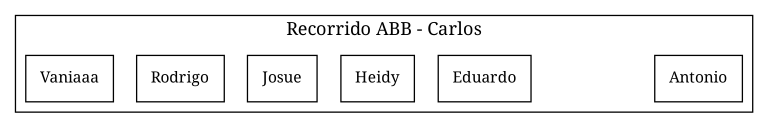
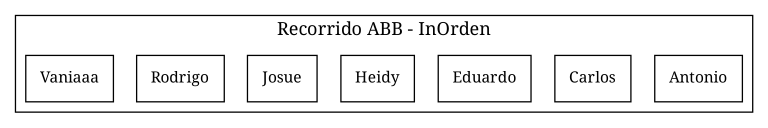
cluster "Recorrido ABB - Carlos": label "Recorrido ABB - Carlos" -> "Recorrido ABB - InOrden"
node "Carlos": added
